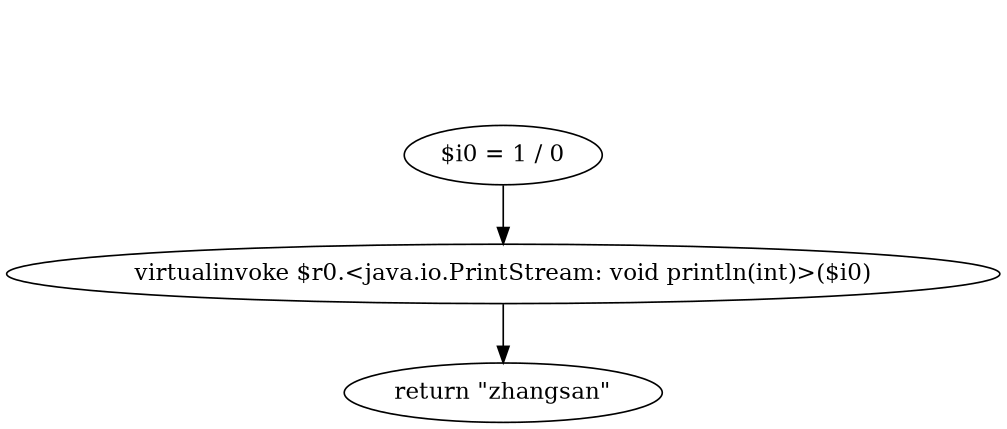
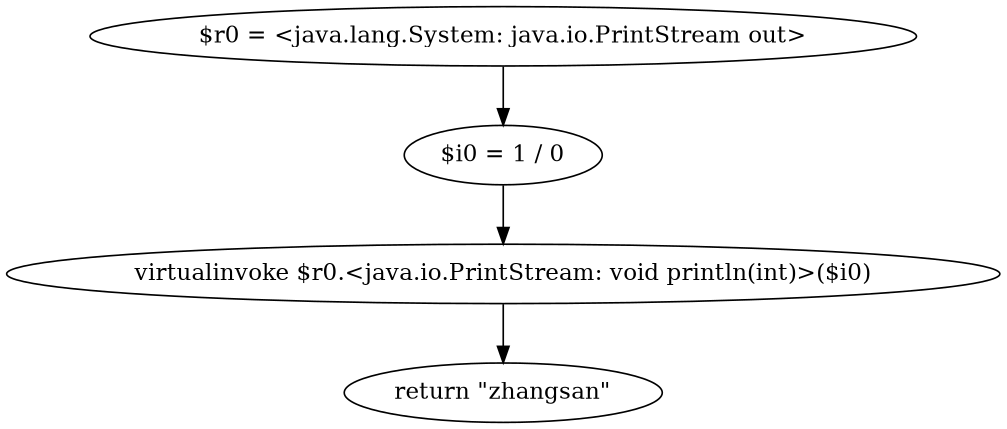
node "$r0 = <java.lang.System: java.io.PrintStream out>": added
